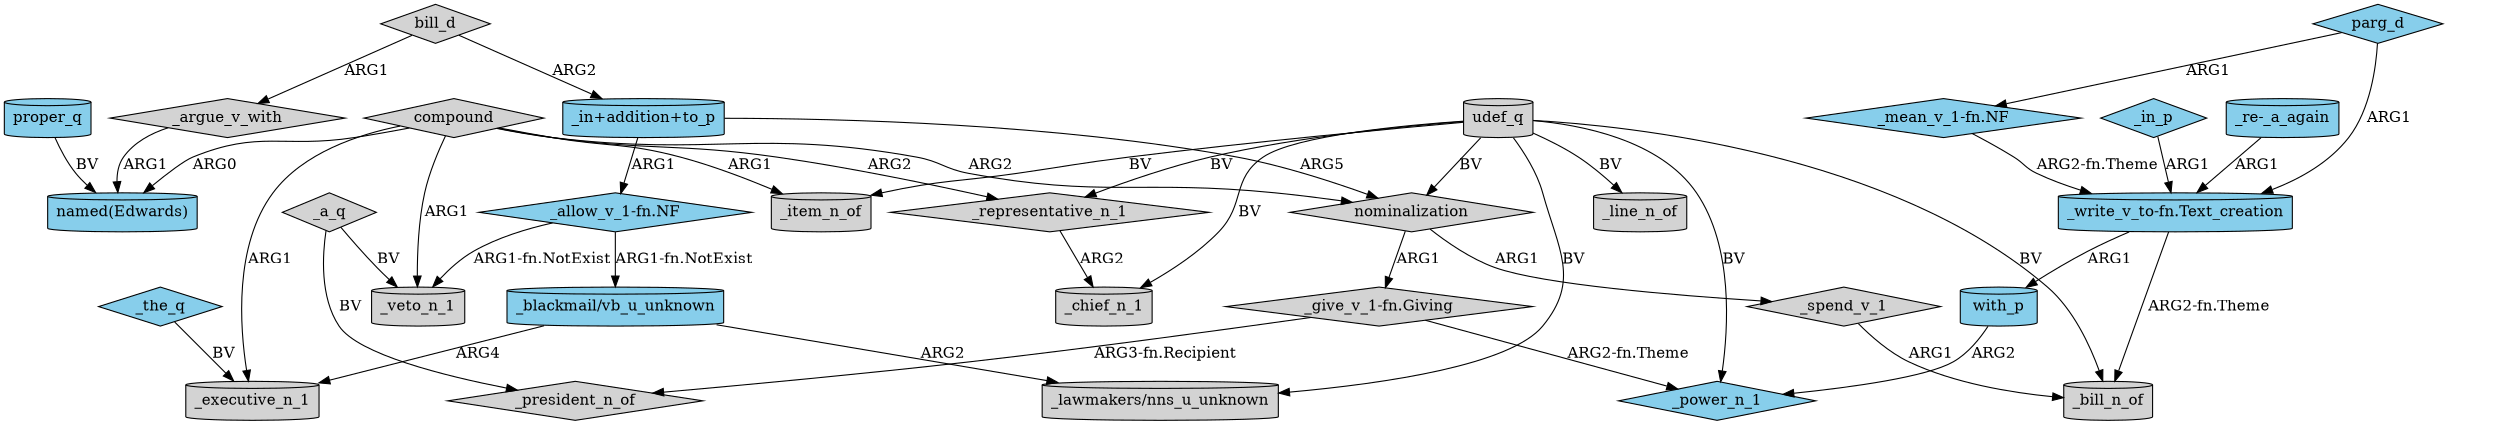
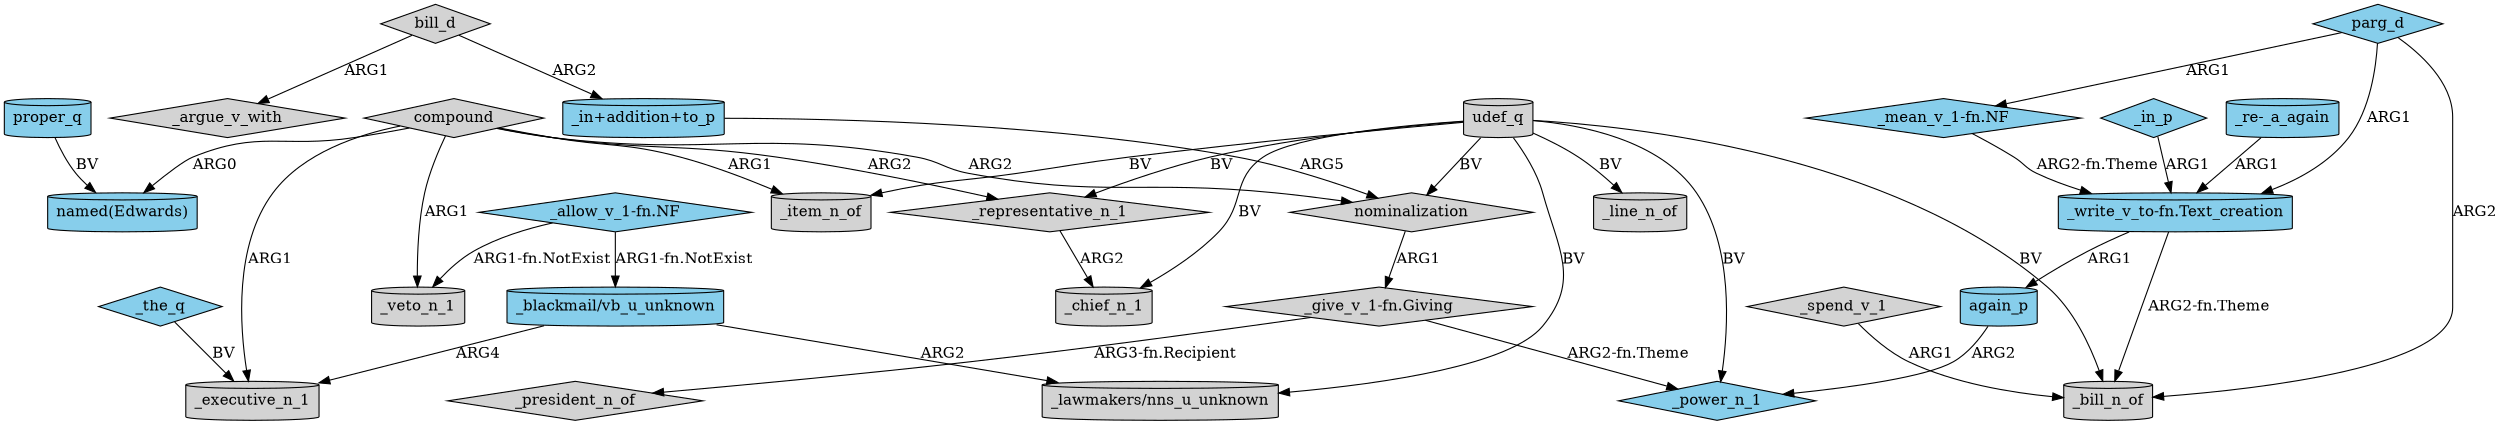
edge "_argue_v_with" -> "named(Edwards)": removed, label "ARG1"
edge "_in+addition+to_p" -> "_allow_v_1-fn.NF": removed, label "ARG1"
node "_a_q": removed
edge "nominalization" -> "_spend_v_1": removed, label "ARG1"
node "with_p": label "with_p" -> "again_p"
edge "parg_d" -> "_bill_n_of": added, label "ARG2"
